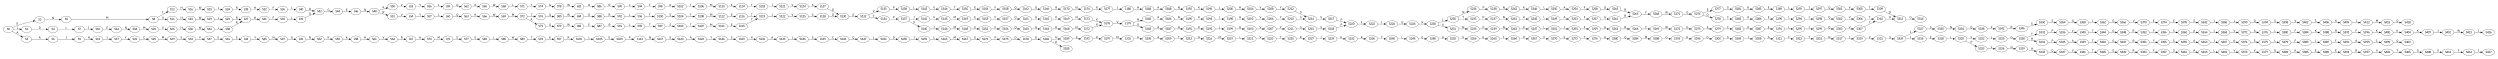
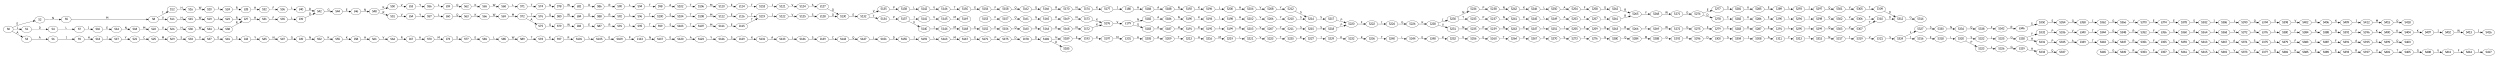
edge "S149" -> "S153": removed, label "E"
node "S341": removed
